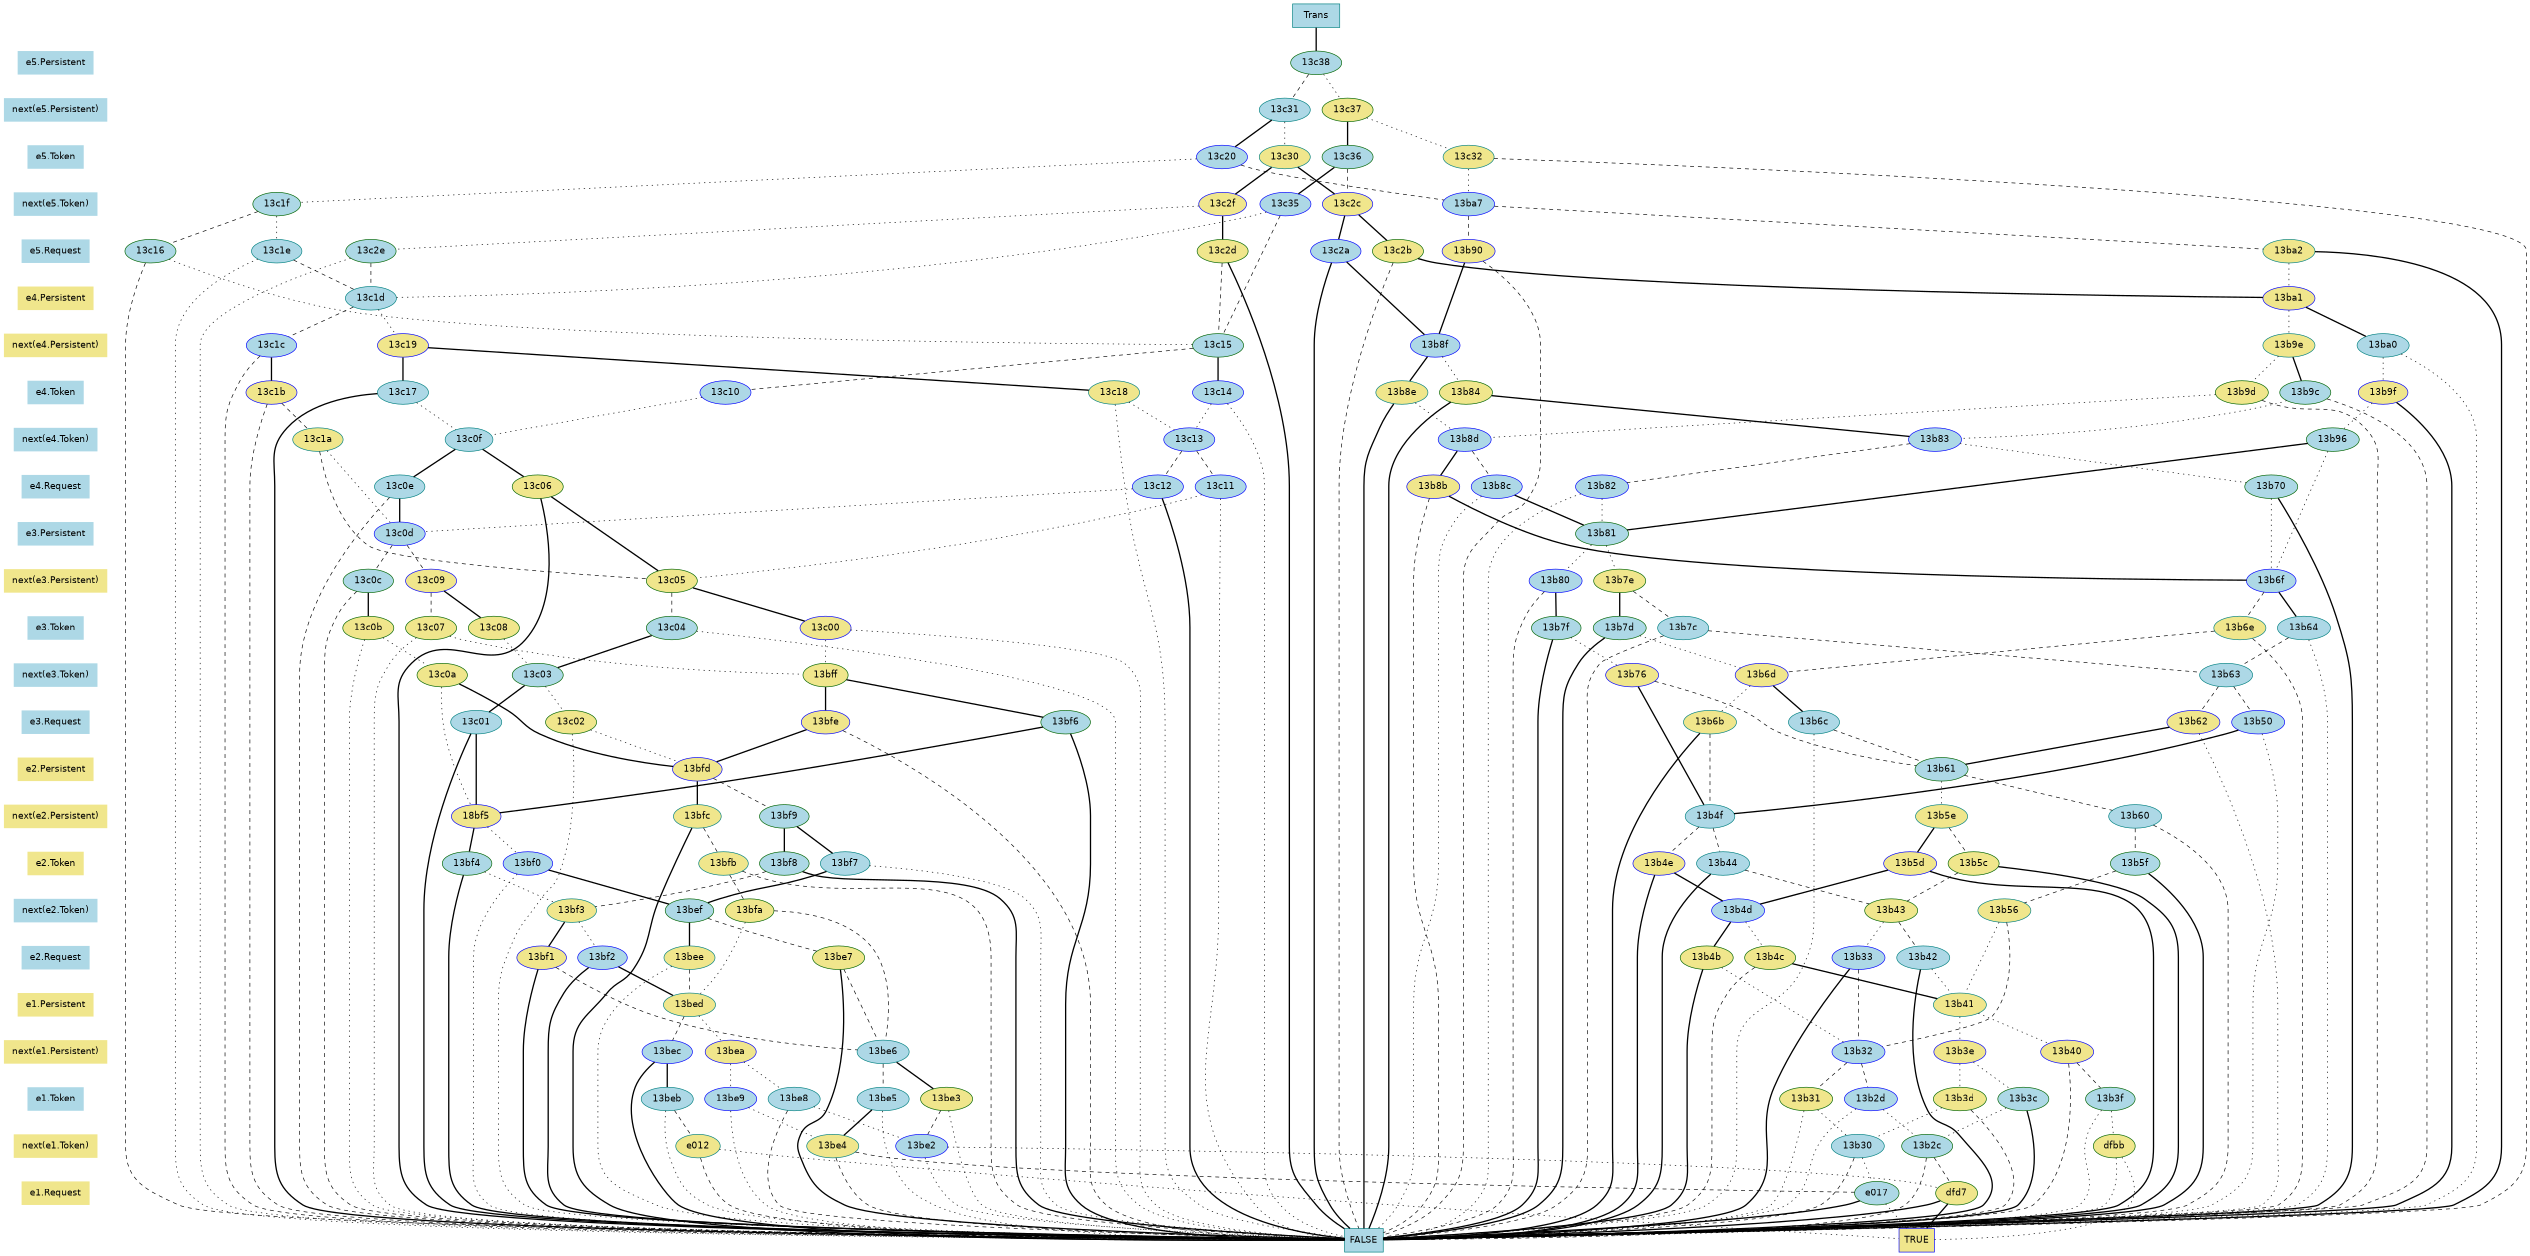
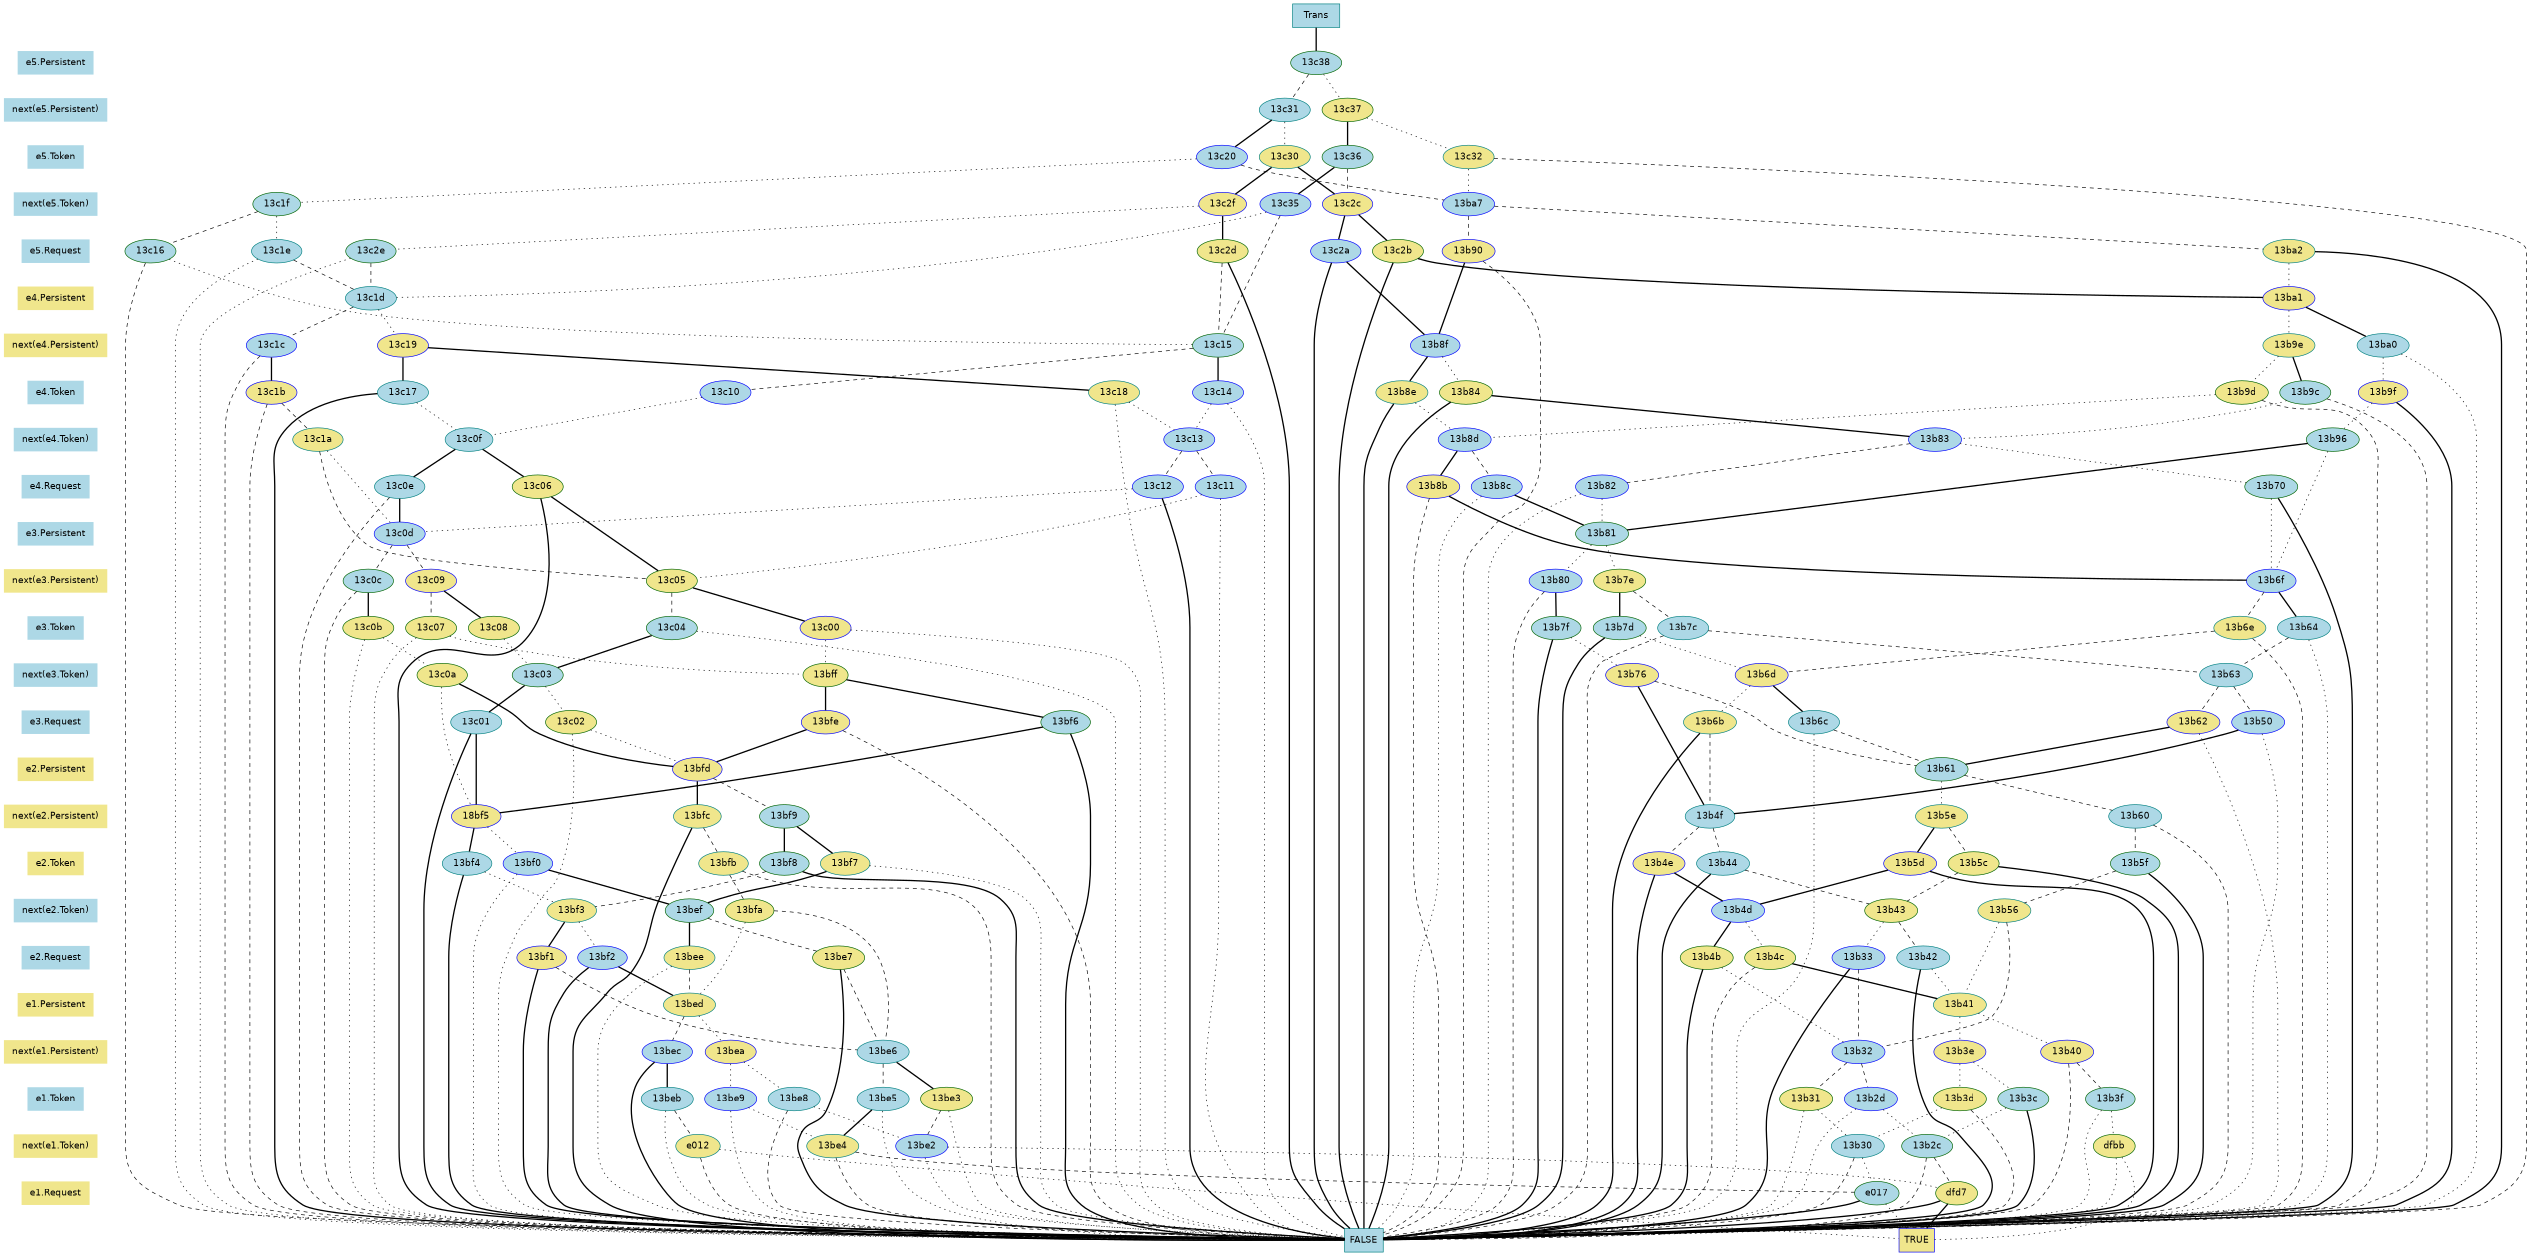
edge "13c2b" -- "FALSE": style dashed -> bold
node "13bf4": color darkgreen -> teal
node "13bf7": fillcolor lightblue -> khaki
